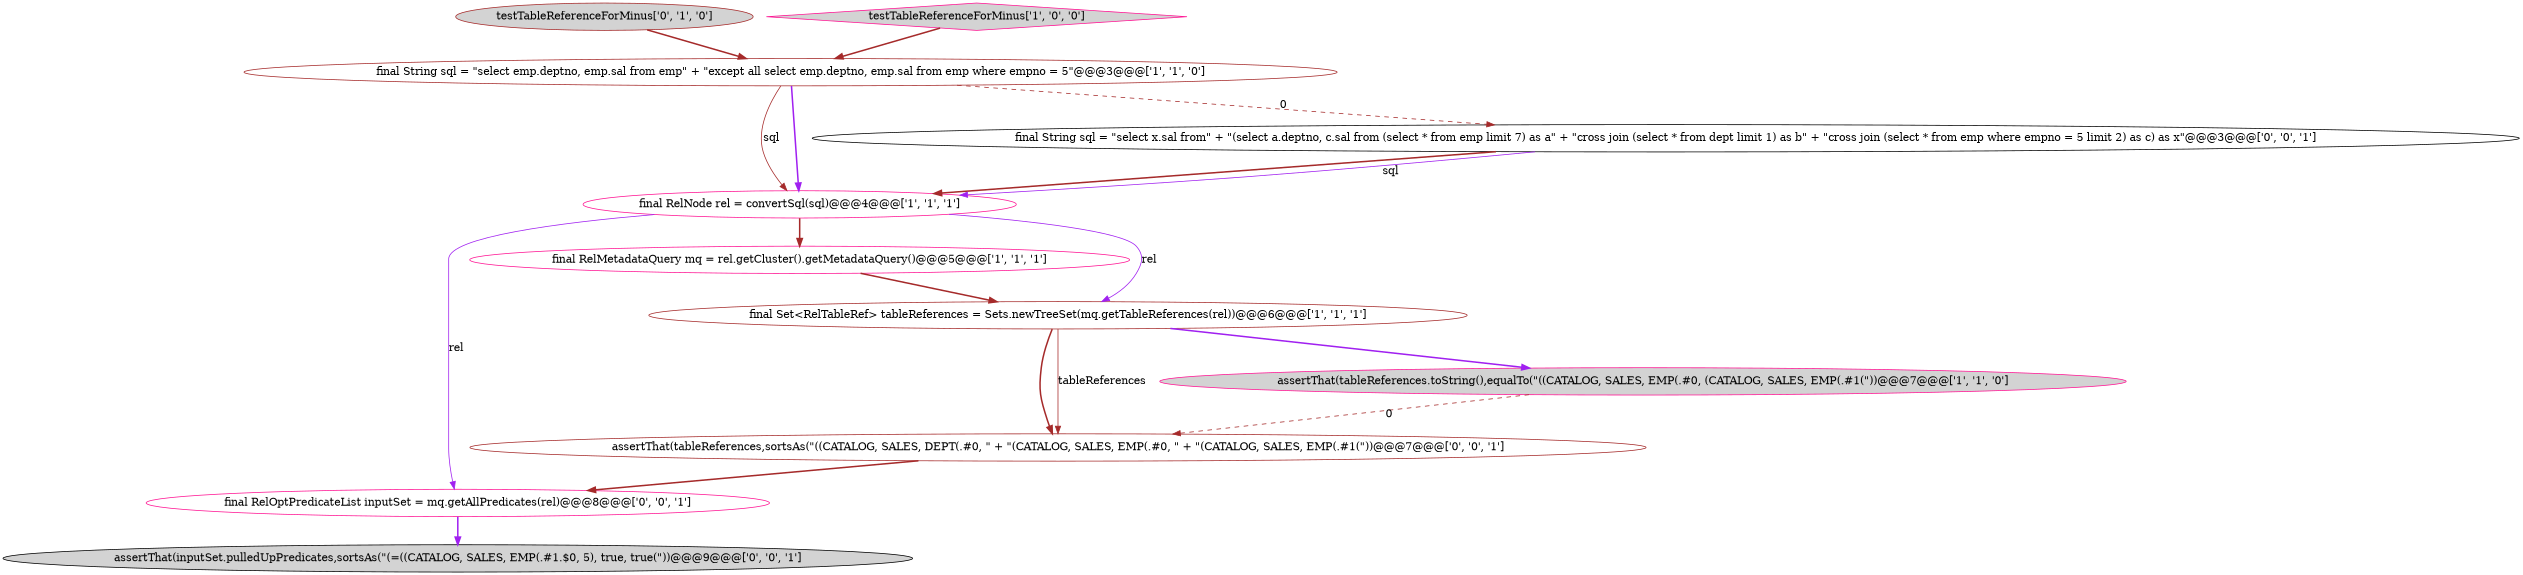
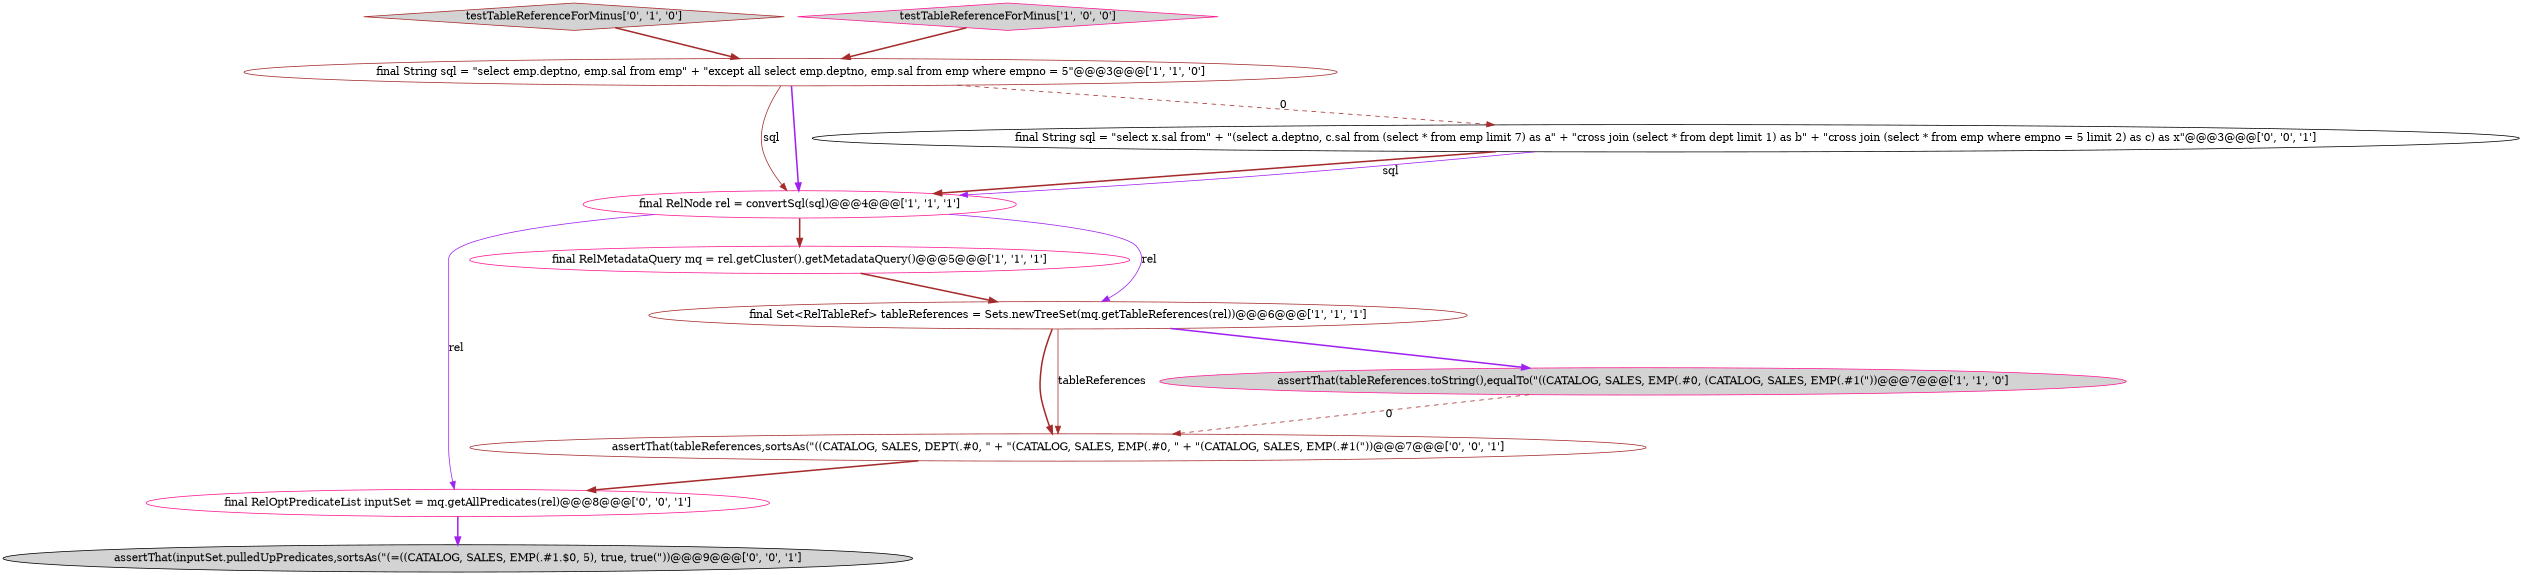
node "testTableReferenceForMinus['0', '1', '0']": shape ellipse -> diamond
